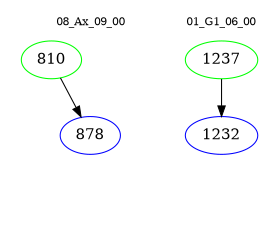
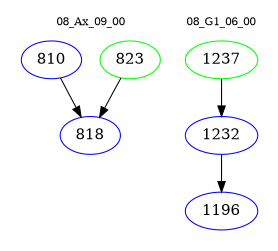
cluster "01_G1_06_00": label "01_G1_06_00" -> "08_G1_06_00"
node "810": color green -> blue
node "823": added
node "878": label "878" -> "818"
node "1196": added
